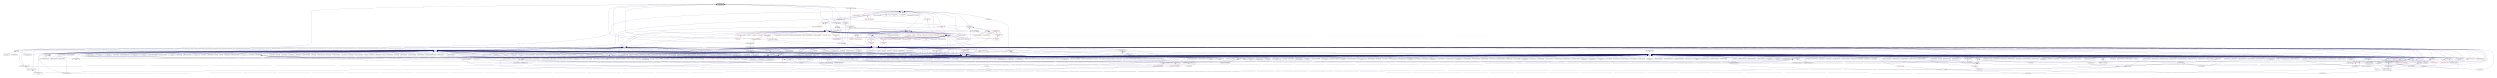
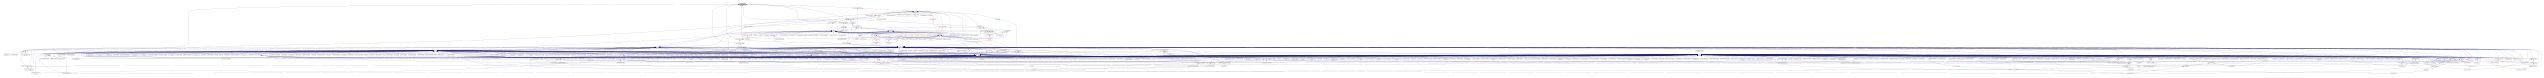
node "scan_non_commutative.cpp": added
